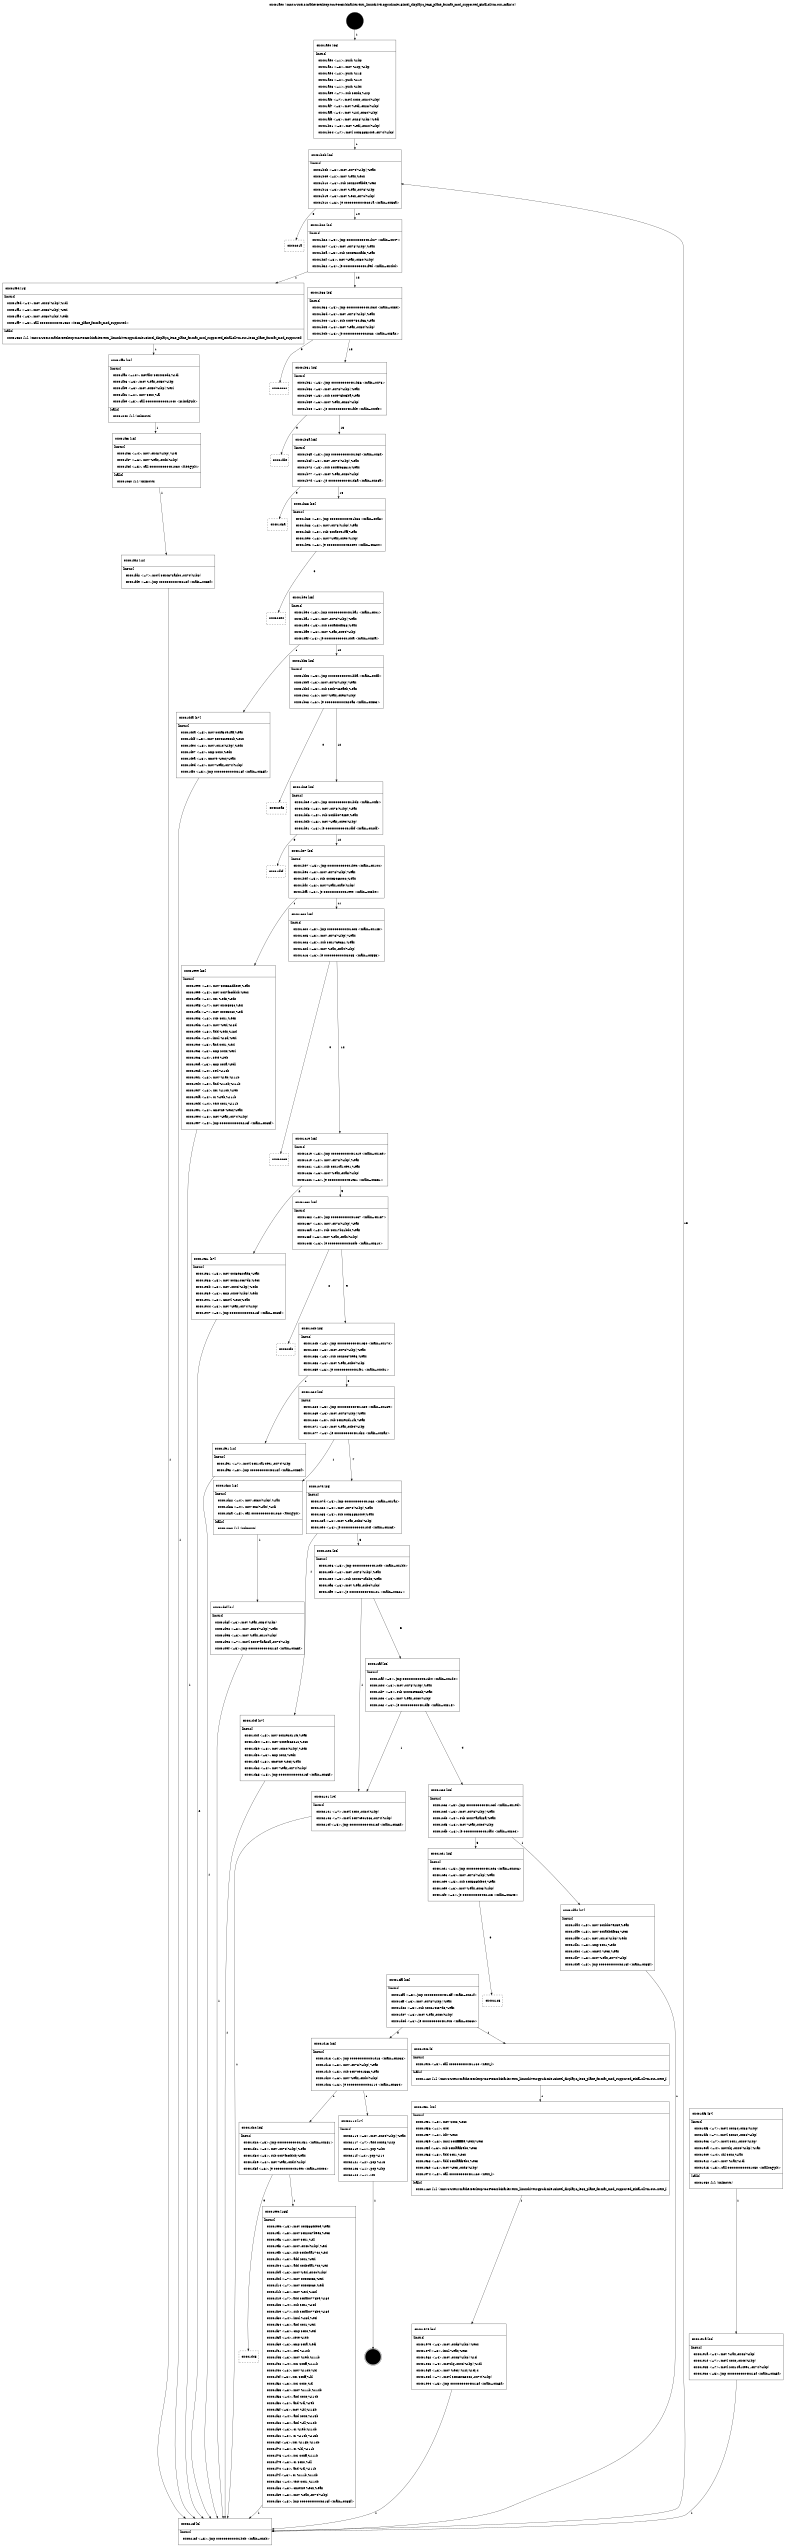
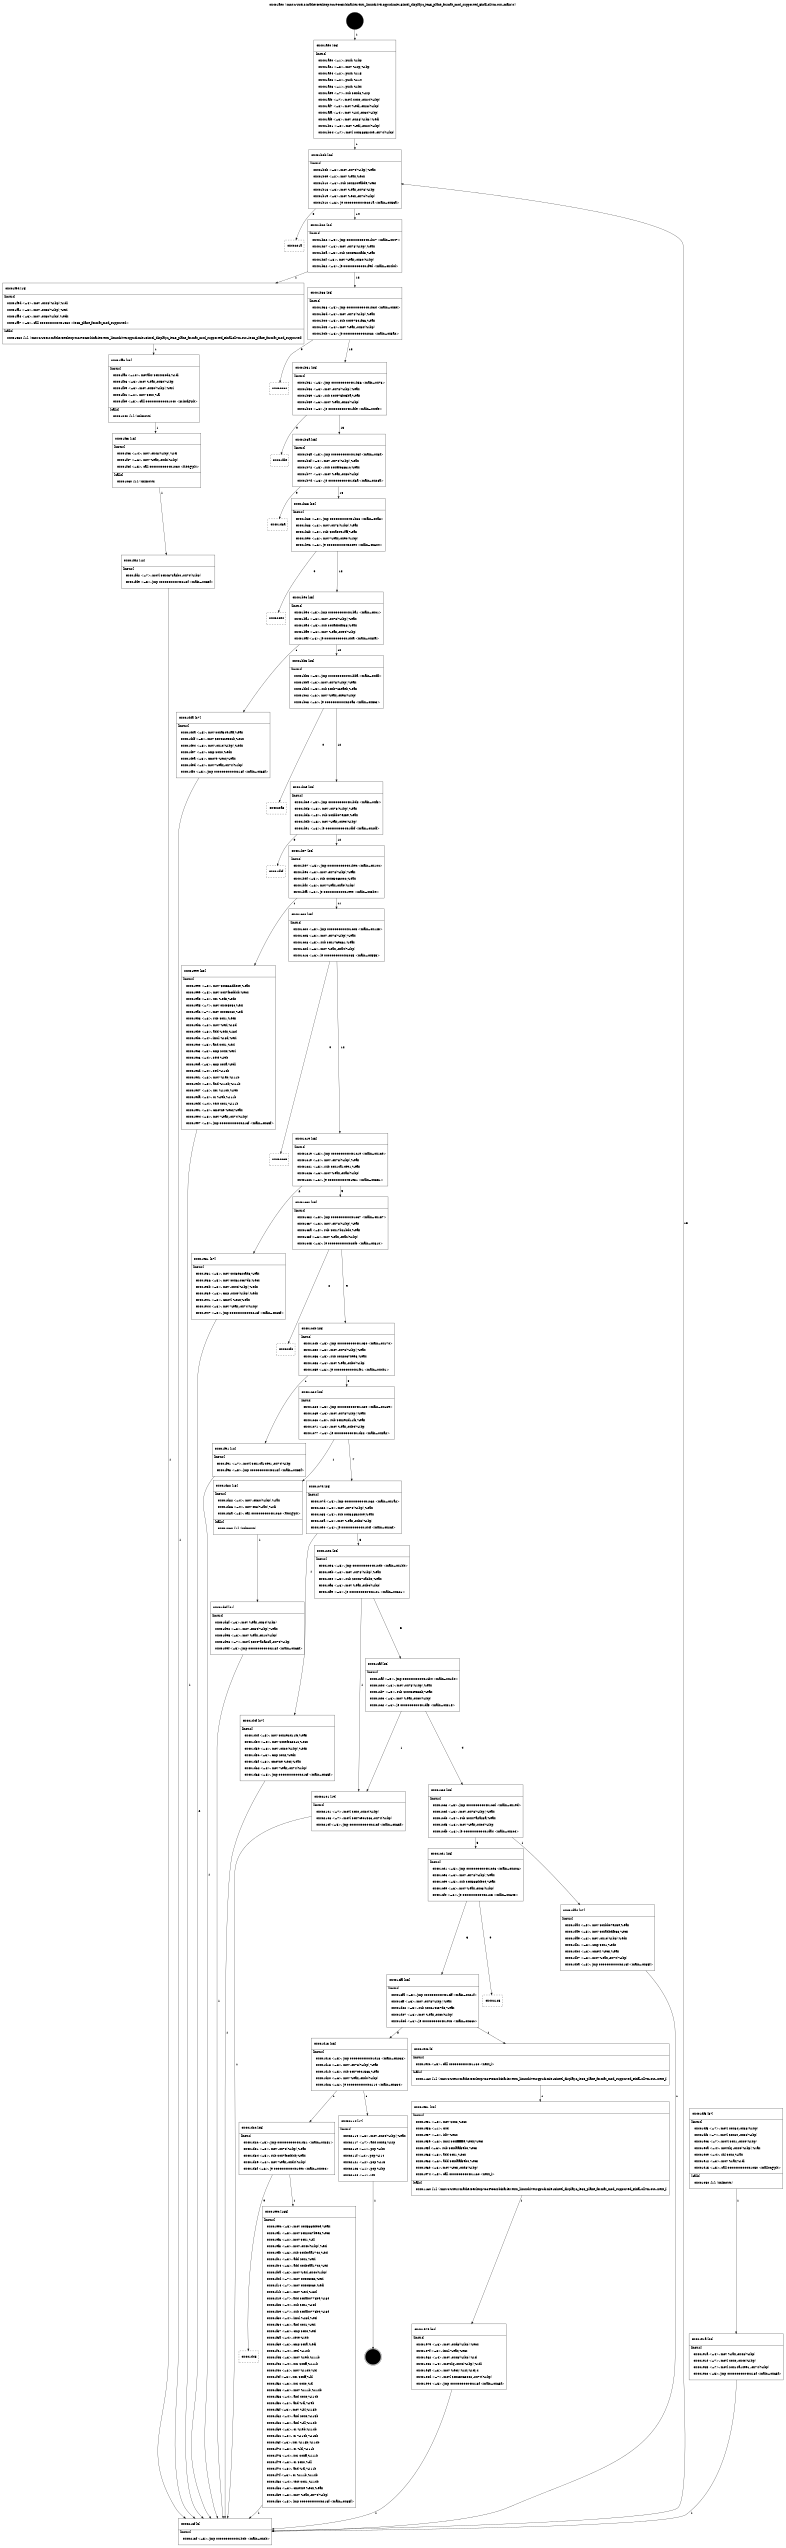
edge "0x401b83 [25]" -> "0x401b9c [25]": added, label "13"
edge "0x401ce1 [25]" -> "0x401cfa [25]": added, label "3"
